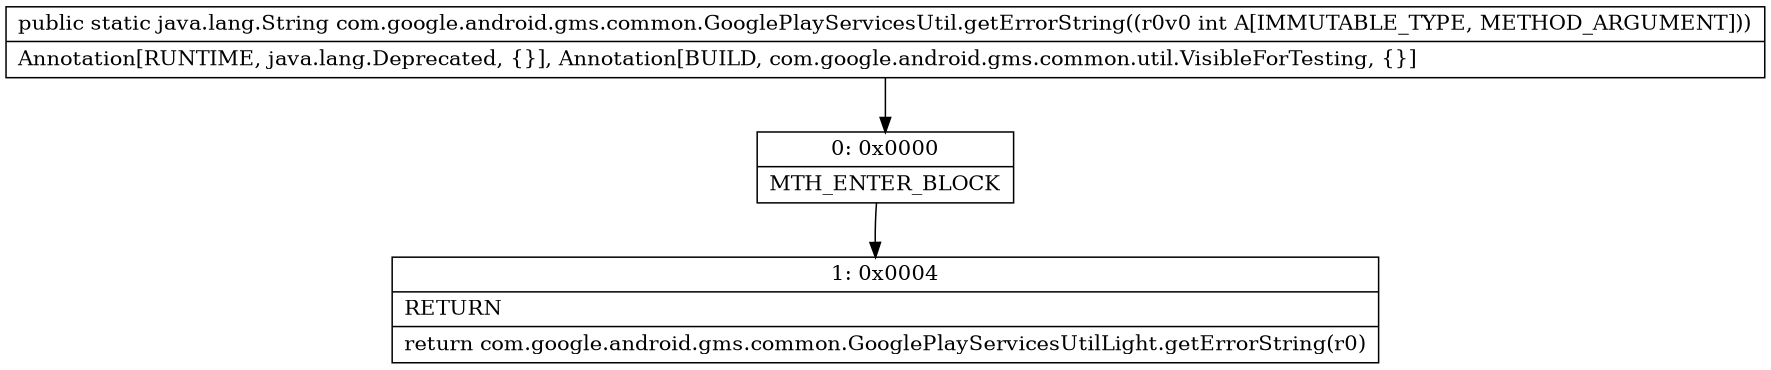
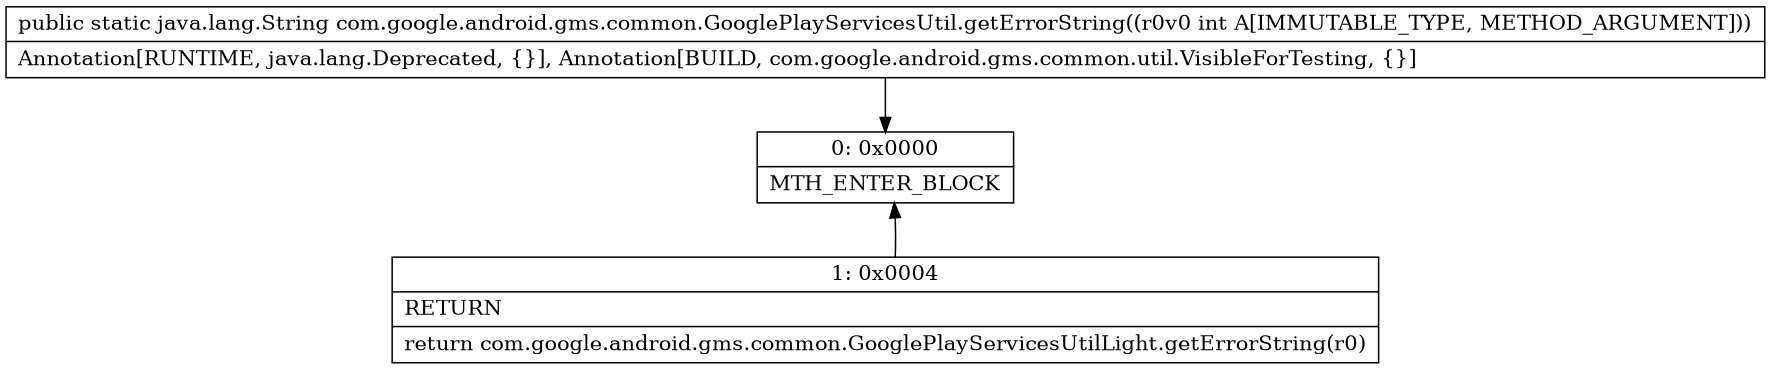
edge "0: 0x0000" -> "1: 0x0004": reversed
